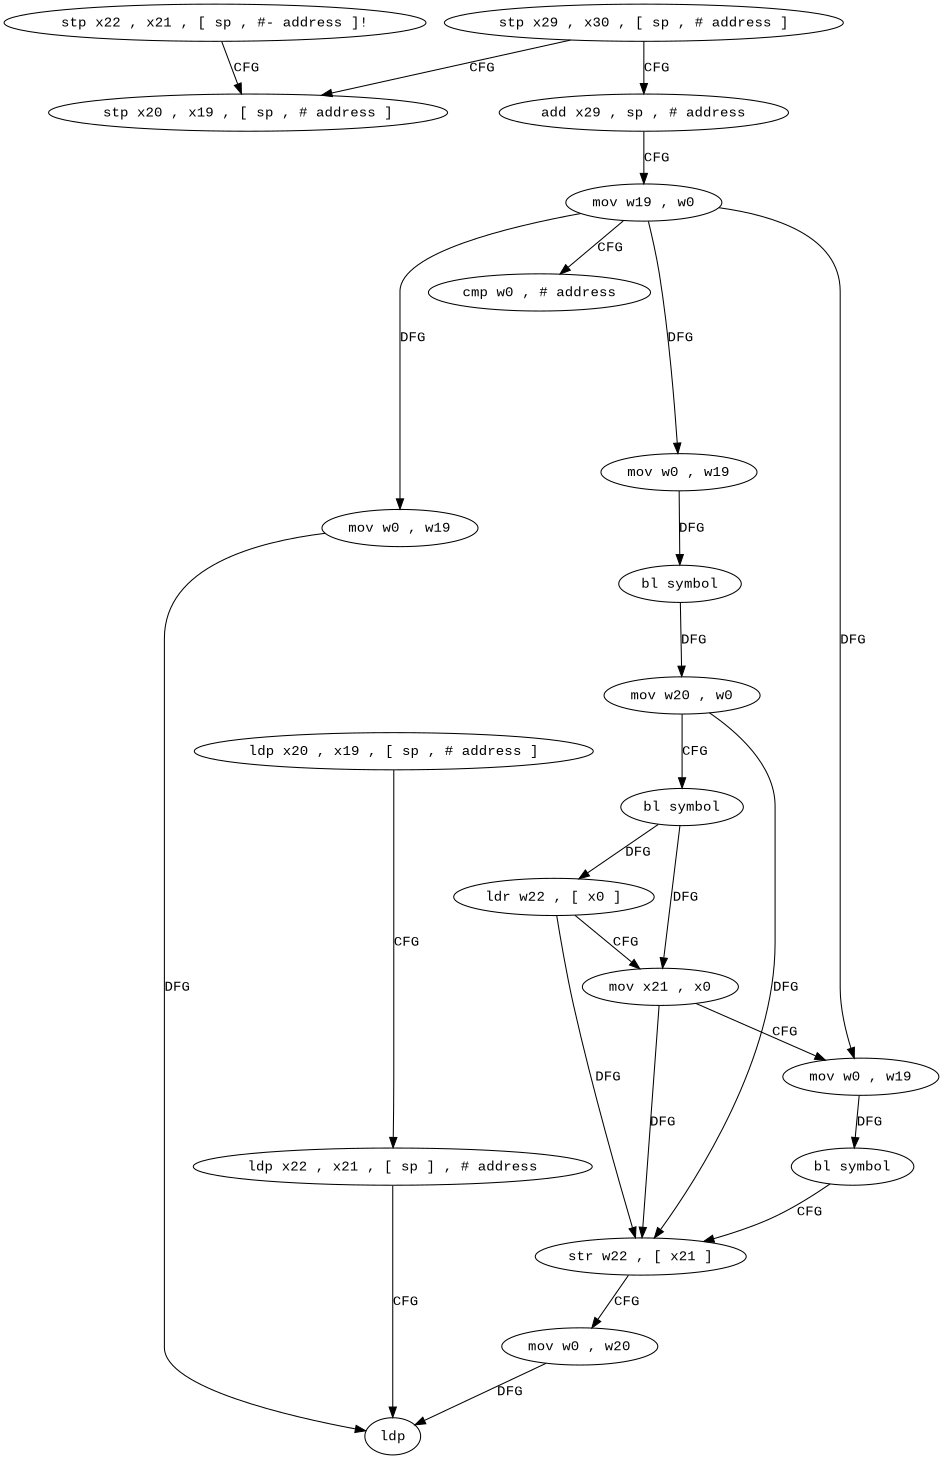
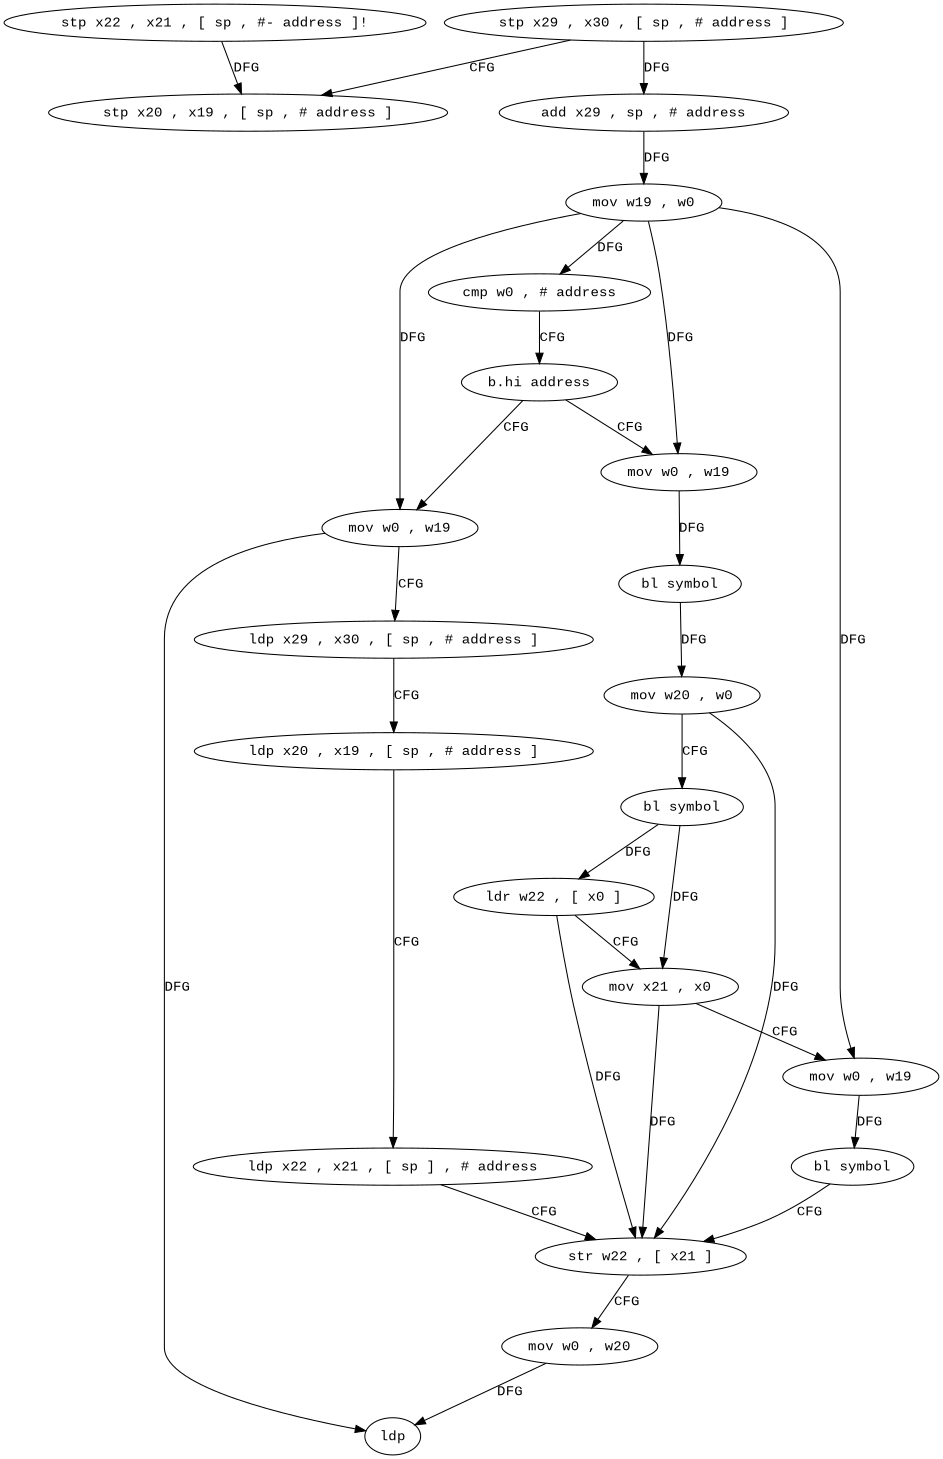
edge "stp x22 , x21 , [ sp , #- address ]!" -> "stp x20 , x19 , [ sp , # address ]": label "CFG" -> "DFG"
edge "stp x29 , x30 , [ sp , # address ]" -> "add x29 , sp , # address": label "CFG" -> "DFG"
edge "add x29 , sp , # address" -> "mov w19 , w0": label "CFG" -> "DFG"
edge "mov w19 , w0" -> "cmp w0 , # address": label "CFG" -> "DFG"
node "b.hi address": added
node "ldp x29 , x30 , [ sp , # address ]": added
edge "ldp x22 , x21 , [ sp ] , # address" -> "ldp": now "ldp x22 , x21 , [ sp ] , # address" -> "str w22 , [ x21 ]"
